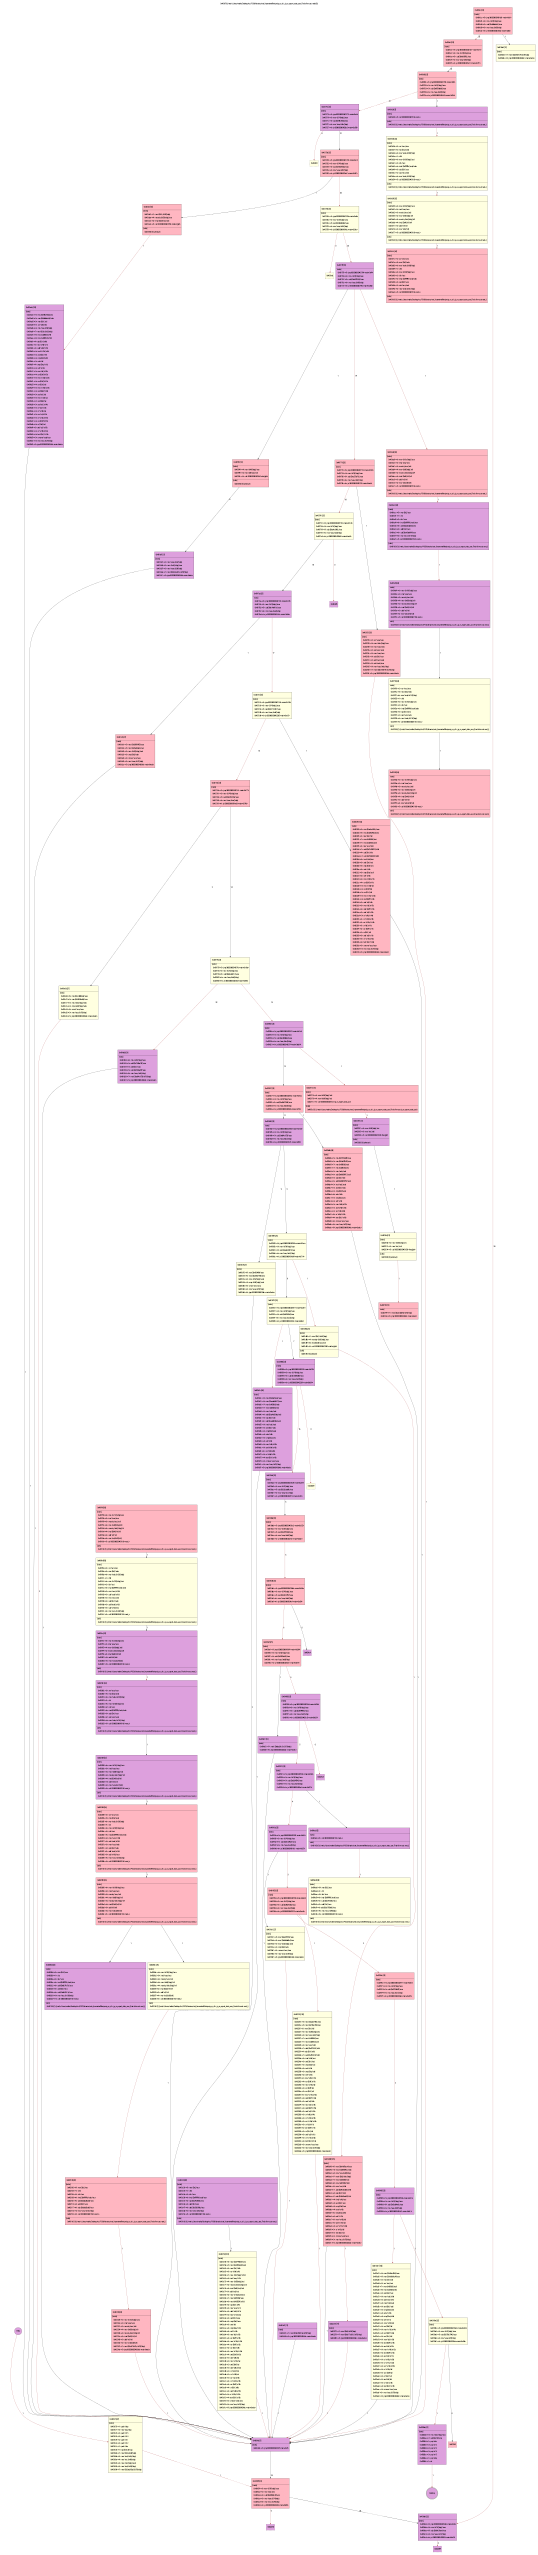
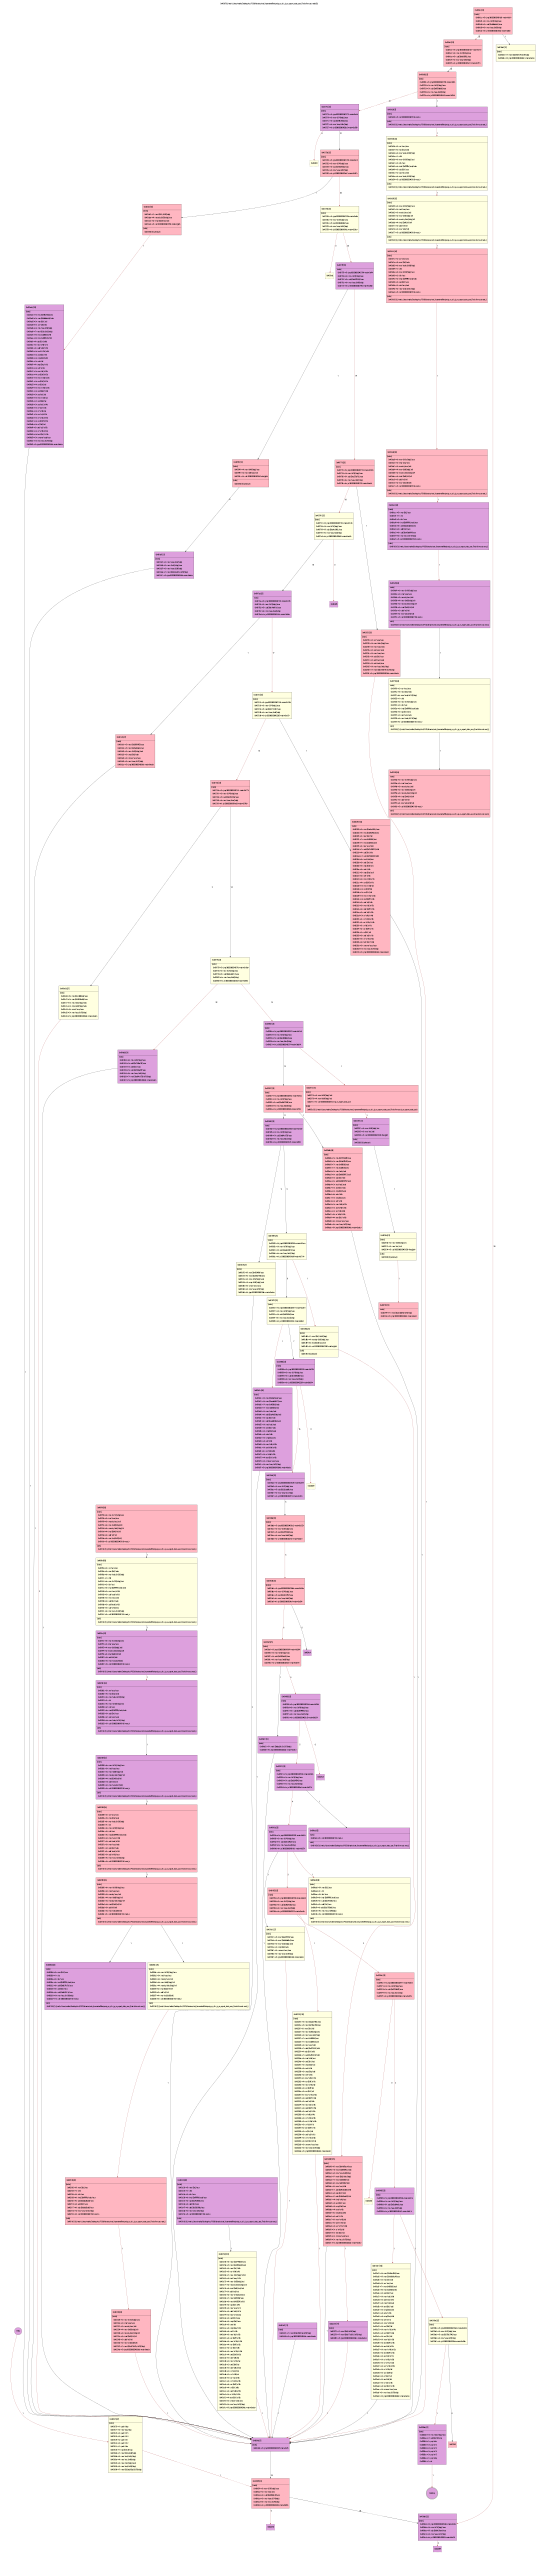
edge "0x40175f [25]" -> "0x401ea8 [36]": now "0x401e7c [44]" -> "0x401ea8 [36]"
edge "0x401be3 [5]" -> "0x401be8 [40]": now "0x40193a [25]" -> "0x401be8 [40]"
node "0x4023eb": added
